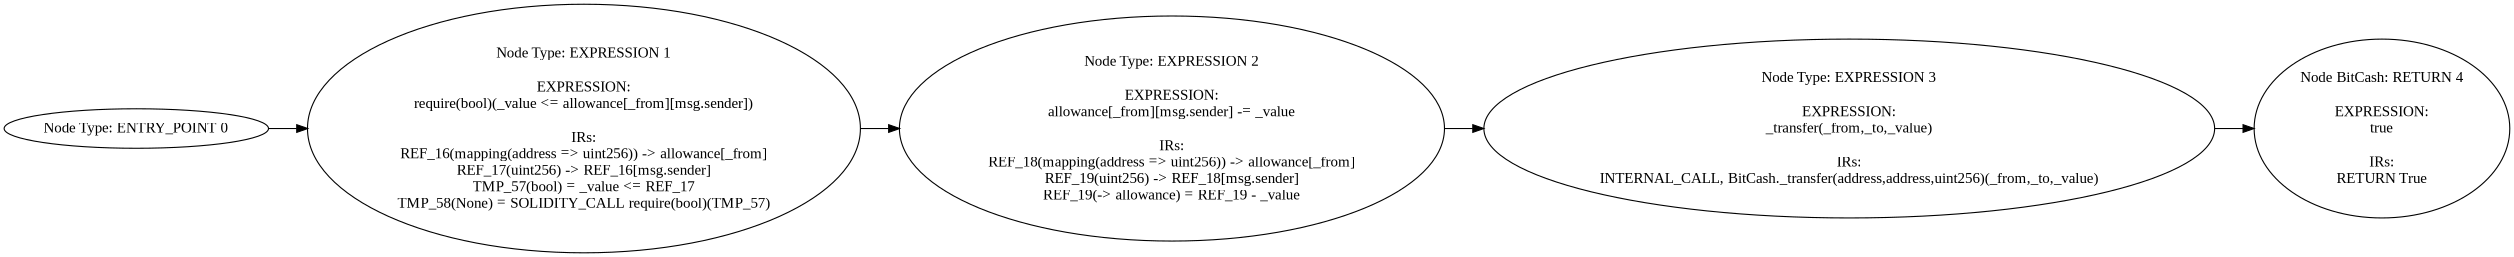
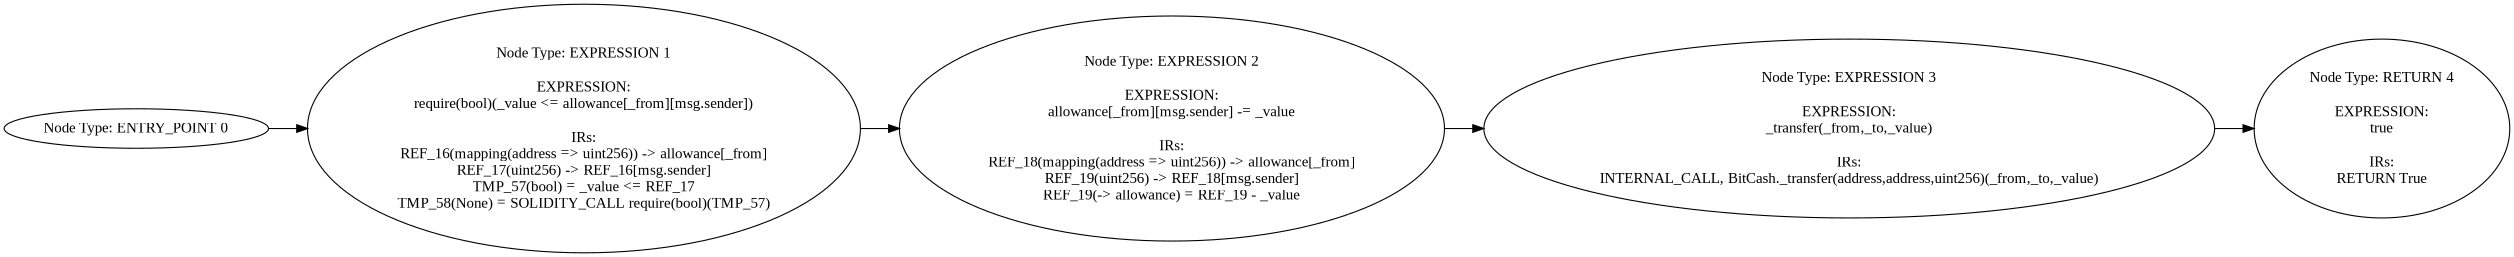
node "Node BitCash: RETURN 4 EXPRESSION: true IRs: RETURN True": label "Node BitCash: RETURN 4 EXPRESSION: true IRs: RETURN True" -> "Node Type: RETURN 4 EXPRESSION: true IRs: RETURN True"
